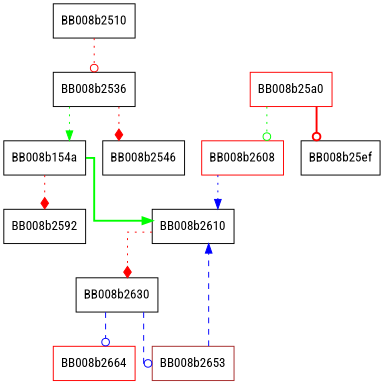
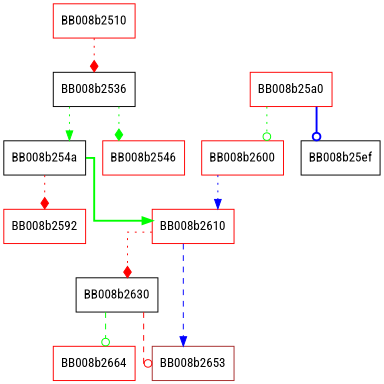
node "BB008b2510": color black -> red
edge "BB008b2510" -> "BB008b2536": arrowhead odot -> diamond
edge "BB008b2536" -> "BB008b2546": color red -> green
edge "BB008b25a0" -> "BB008b25ef": color red -> blue
node "BB008b154a": label "BB008b154a" -> "BB008b254a"
node "BB008b2546": color black -> red
node "BB008b2608": label "BB008b2608" -> "BB008b2600"
node "BB008b2592": color black -> red
node "BB008b2610": color black -> red
edge "BB008b2653" -> "BB008b2610": reversed
edge "BB008b2630" -> "BB008b2664": color blue -> green
edge "BB008b2630" -> "BB008b2653": color blue -> red
